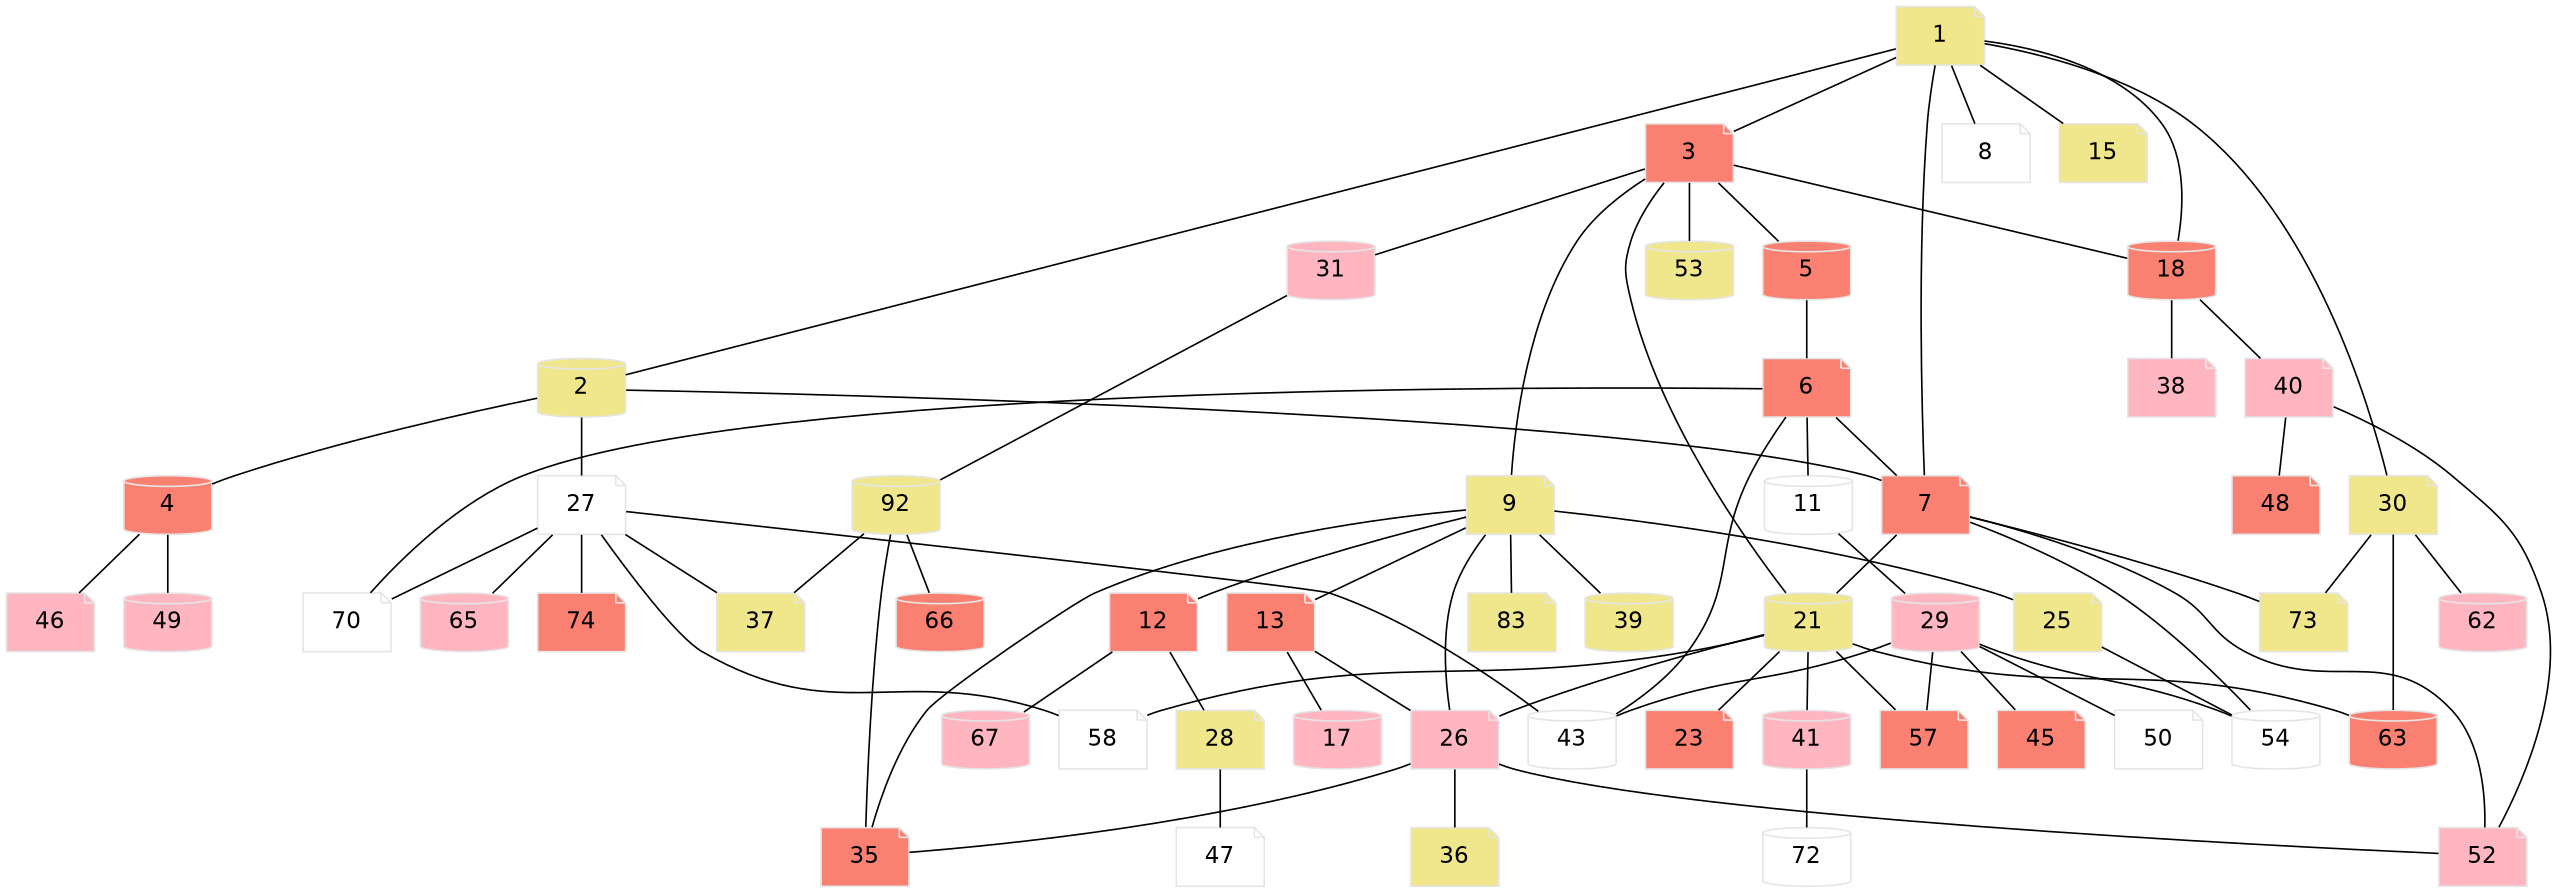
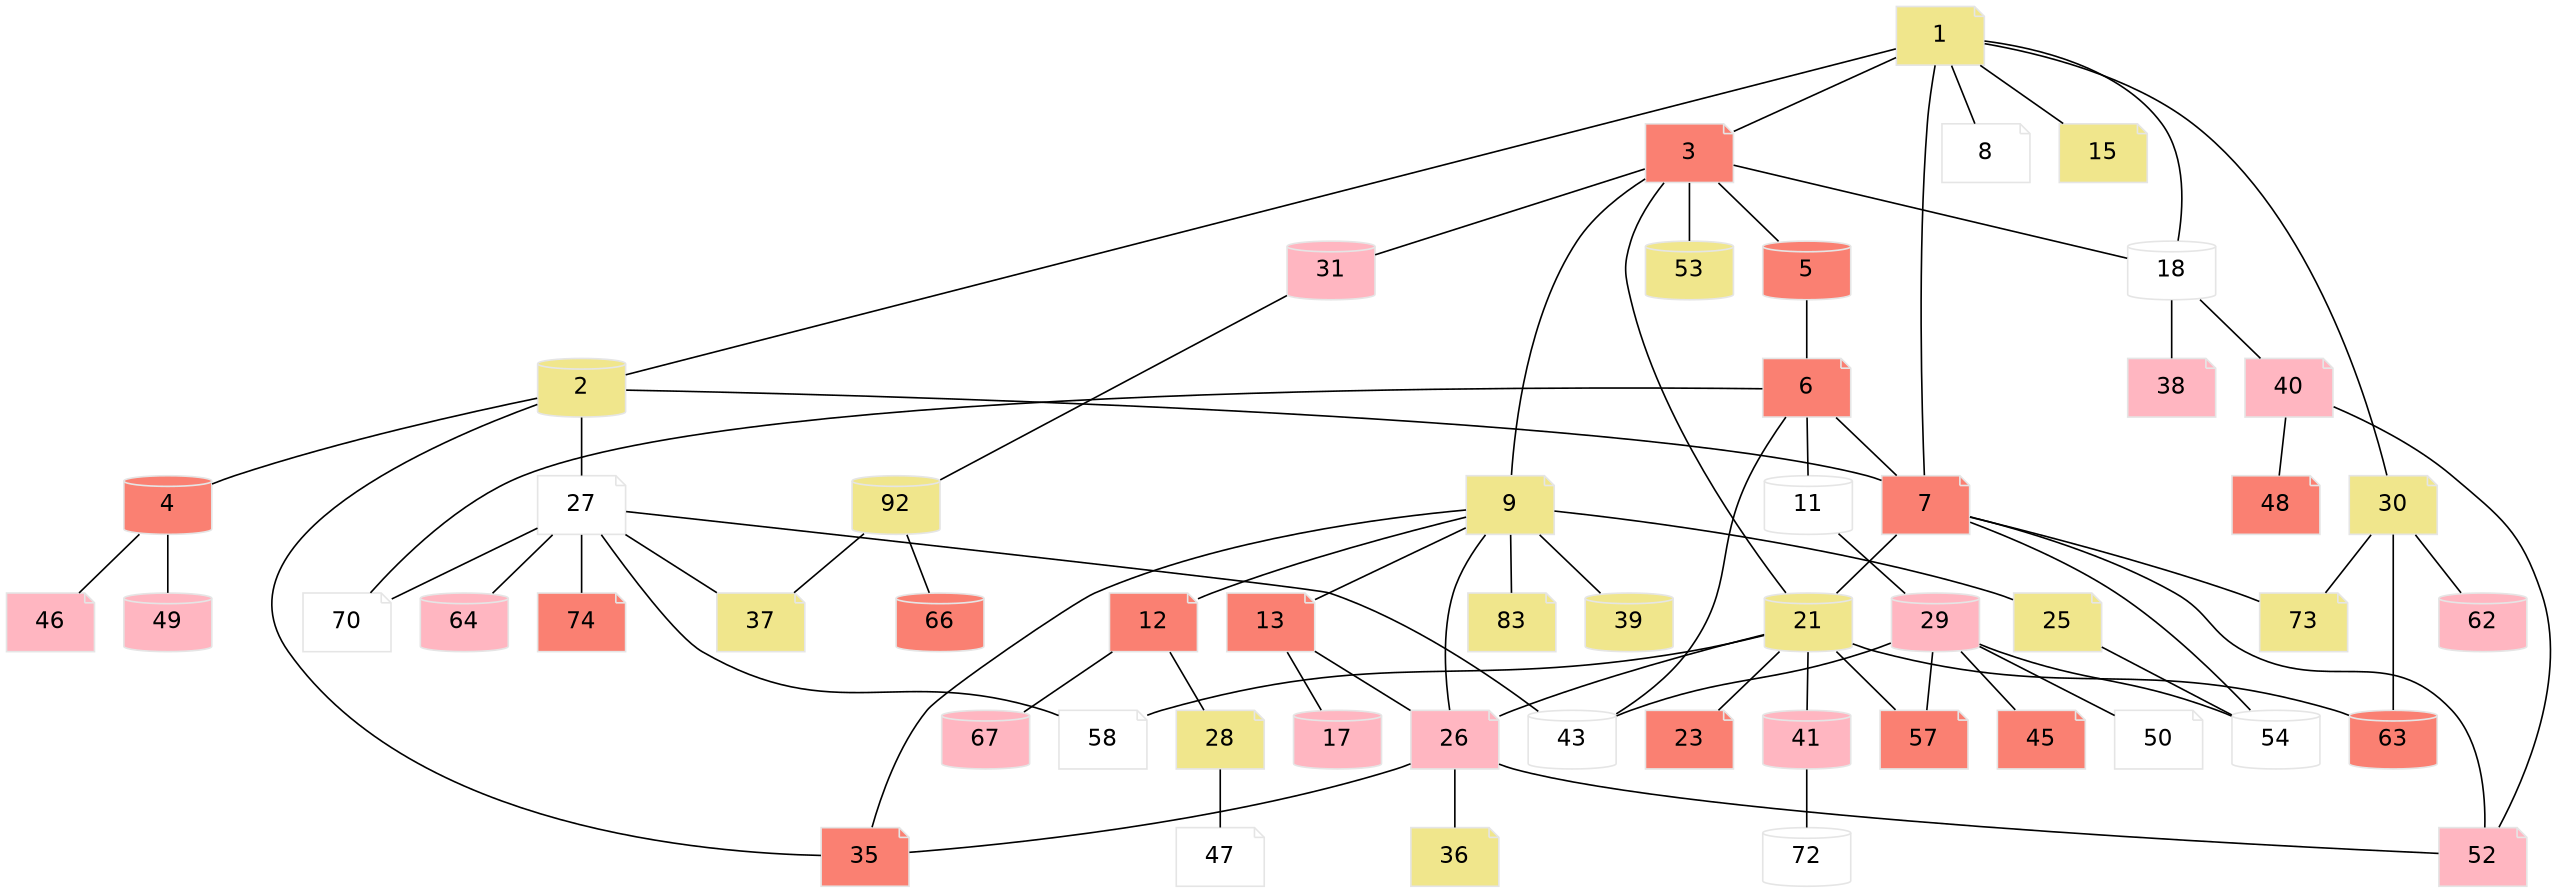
node "18": fillcolor salmon -> white
node "65": label "65" -> "64"
edge "92" -- "35": now "2" -- "35"
